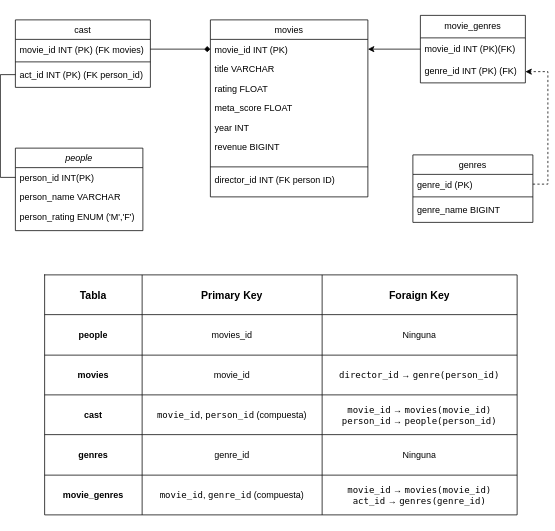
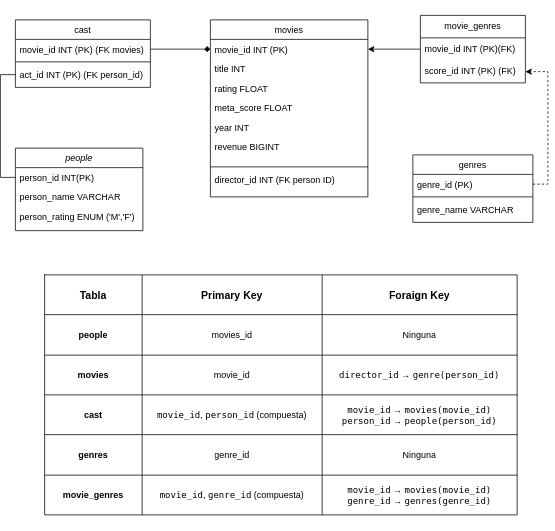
node "title VARCHAR": label "title VARCHAR" -> "title INT"
node "genre_id INT (PK) (FK)": label "genre_id INT (PK) (FK)" -> "score_id INT (PK) (FK)"
node "genre_name BIGINT": label "genre_name BIGINT" -> "genre_name VARCHAR"
node "movie_id → movies(movie_id) act_id → genres(genre_id)": label "movie_id → movies(movie_id) act_id → genres(genre_id)" -> "movie_id → movies(movie_id) genre_id → genres(genre_id)"
